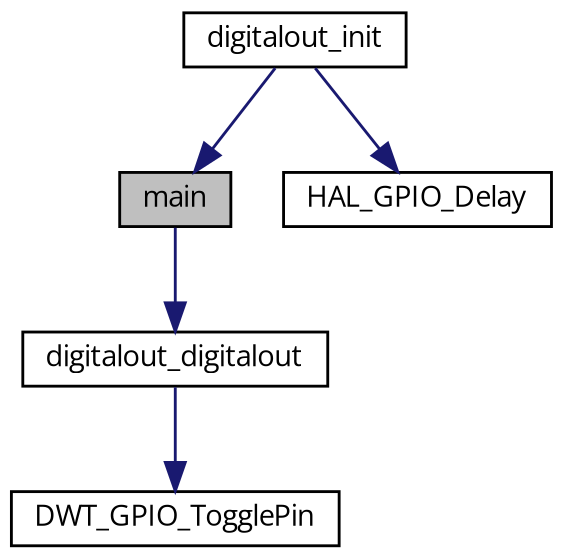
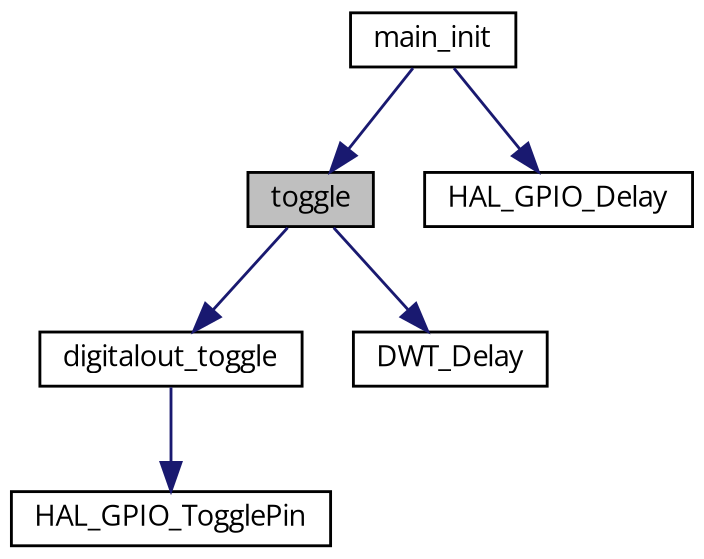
node "digitalout_init": label "digitalout_init" -> "main_init"
node "main": label "main" -> "toggle"
node "digitalout_digitalout": label "digitalout_digitalout" -> "digitalout_toggle"
node "DWT_Delay": added
node "DWT_GPIO_TogglePin": label "DWT_GPIO_TogglePin" -> "HAL_GPIO_TogglePin"
